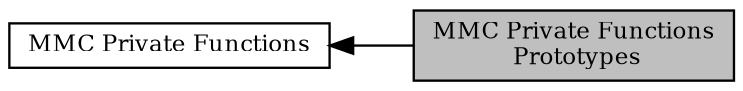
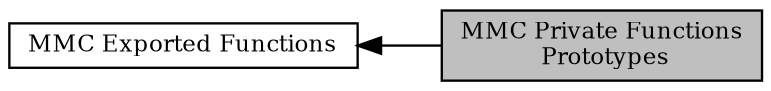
node "MMC Private Functions": label "MMC Private Functions" -> "MMC Exported Functions"
